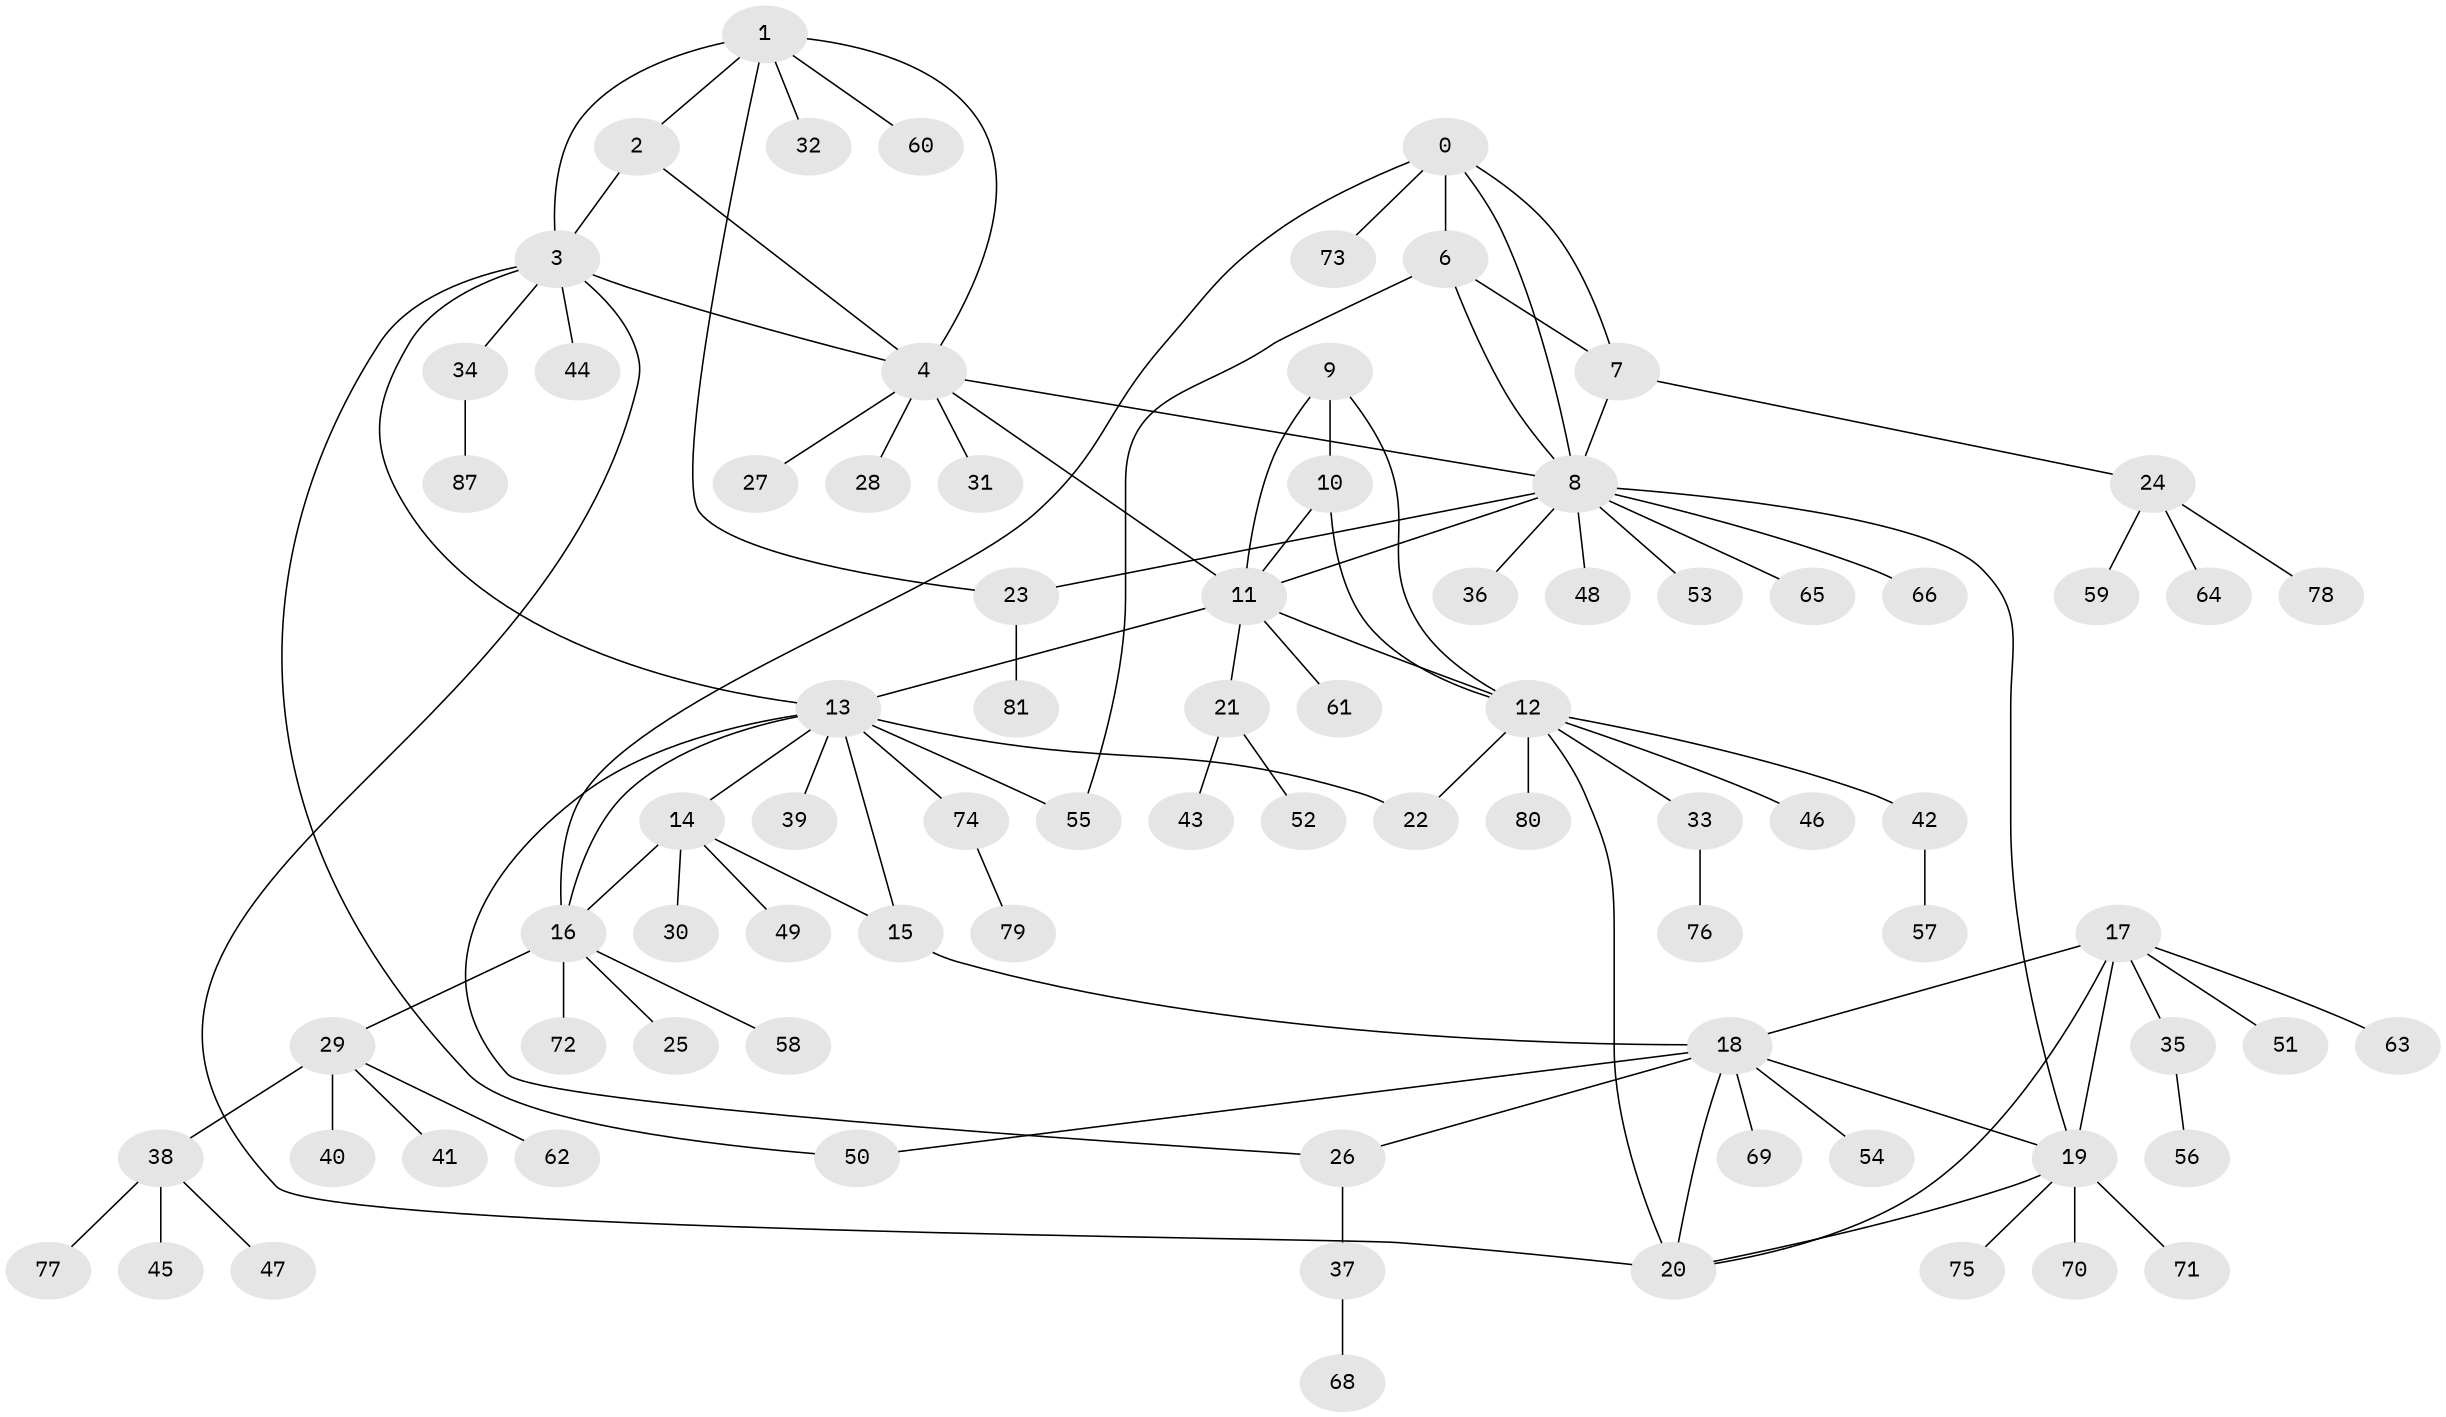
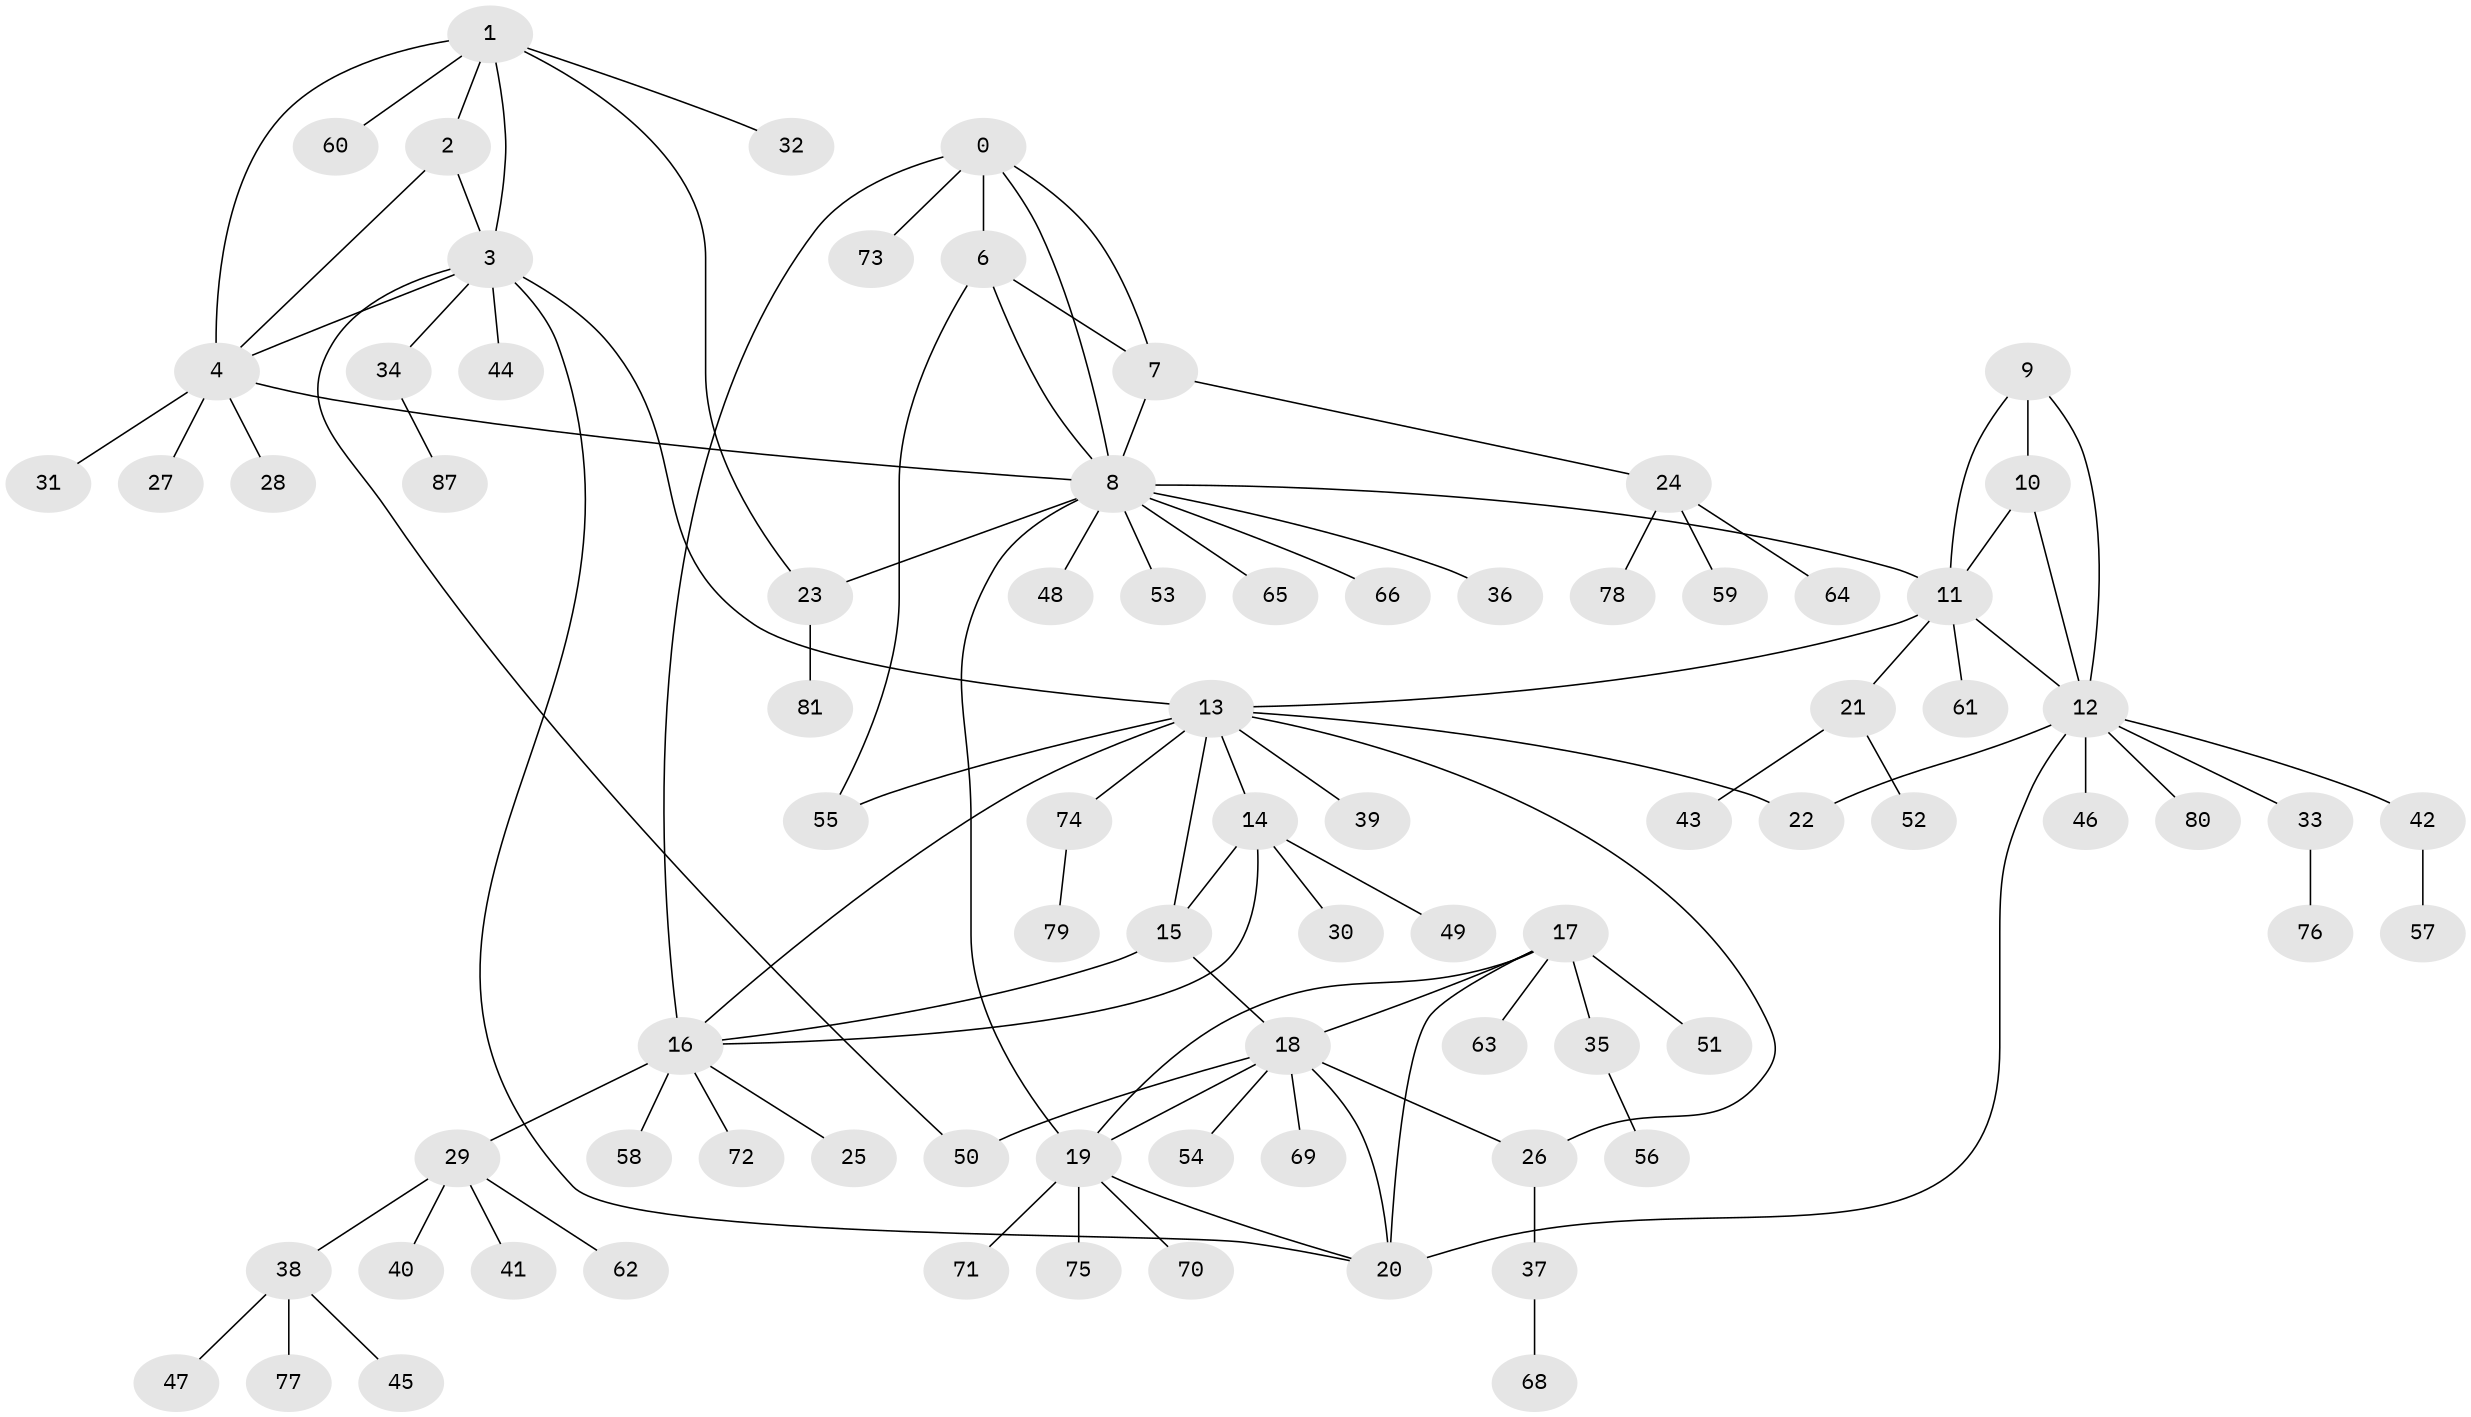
edge "4" -- "11": removed
edge "15" -- "16": added
